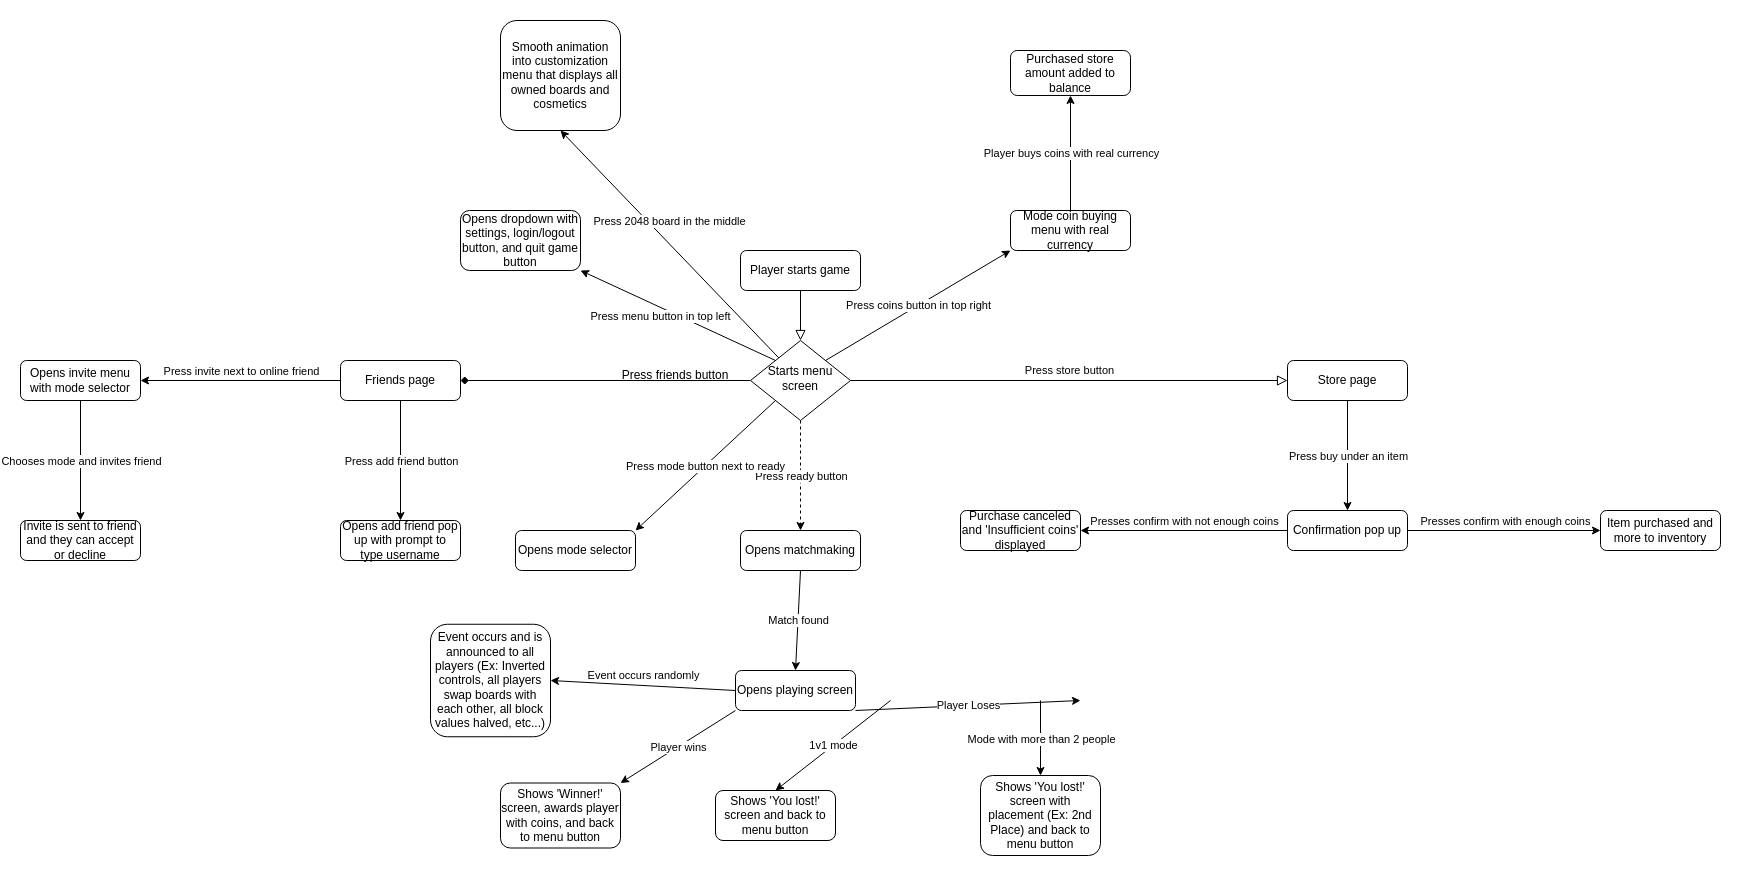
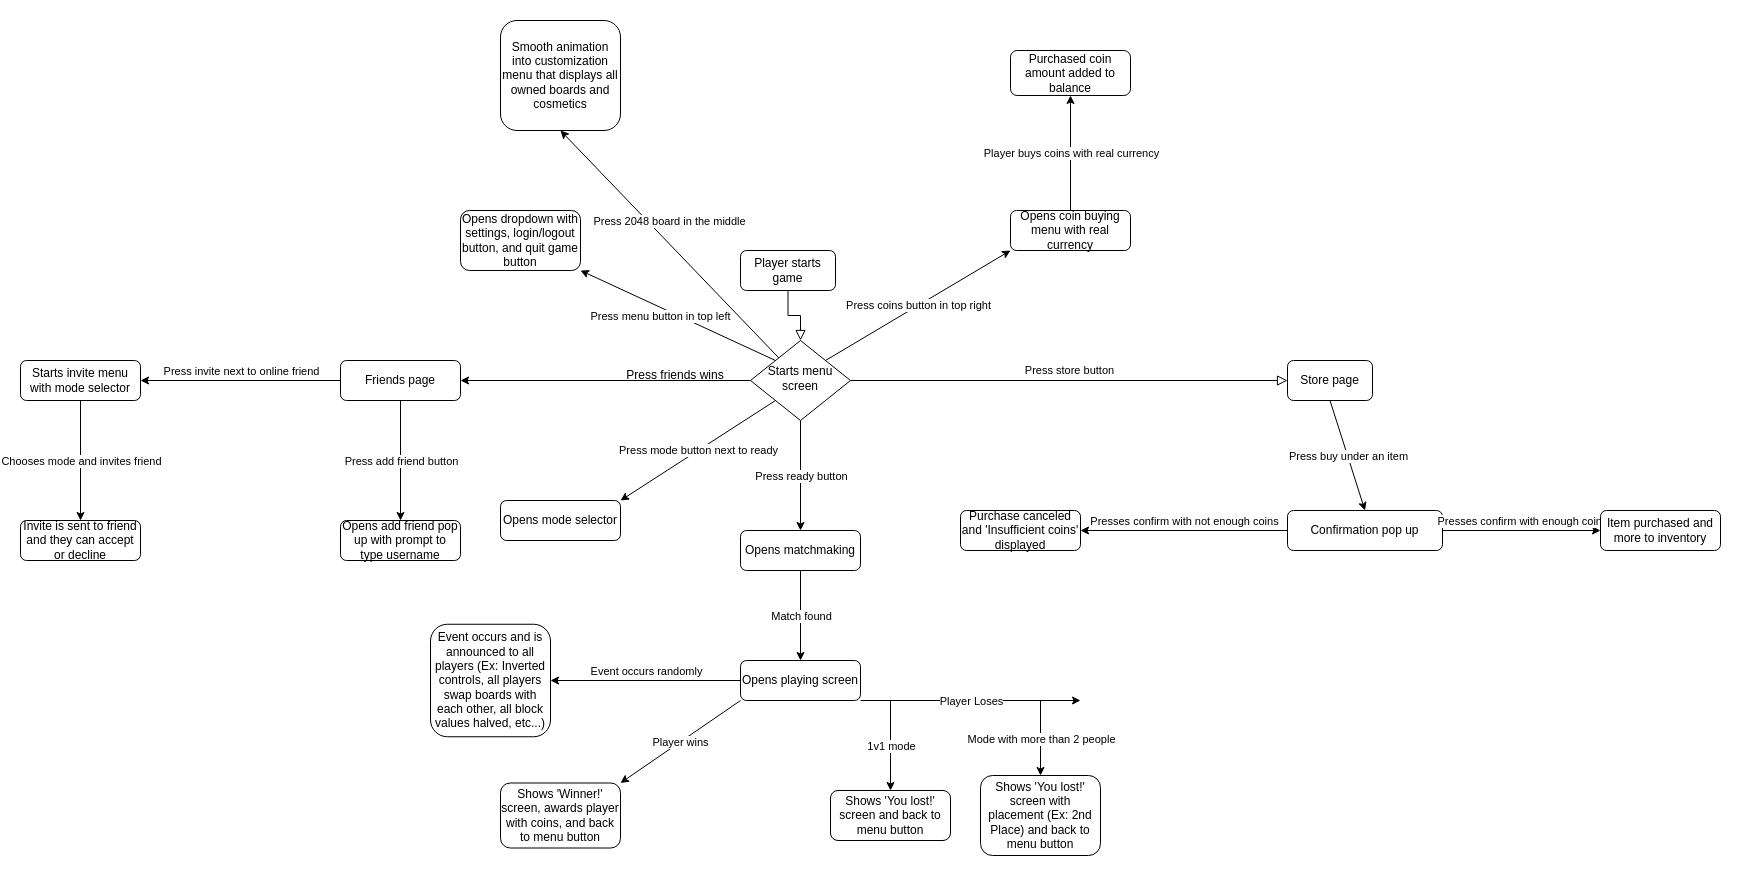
node "Purchased store amount added to balance": label "Purchased store amount added to balance" -> "Purchased coin amount added to balance"
node "Mode coin buying menu with real currency": label "Mode coin buying menu with real currency" -> "Opens coin buying menu with real currency"
node "Player starts game": size 120x40 -> 95x40
node "Press friends button": label "Press friends button" -> "Press friends wins"
node "Opens invite menu with mode selector": label "Opens invite menu with mode selector" -> "Starts invite menu with mode selector"
edge "Starts menu screen" -> "Friends page": arrowhead diamond -> classic
node "Store page": size 120x40 -> 85x40
edge "Starts menu screen" -> "Opens matchmaking": style dashed -> solid
node "Confirmation pop up": size 120x40 -> 155x40
node "Opens mode selector": moved (576, 551) -> (561, 521)
node "Opens playing screen": moved (796, 691) -> (801, 681)
node "Shows 'You lost!' screen and back to menu button": moved (776, 816) -> (891, 816)
